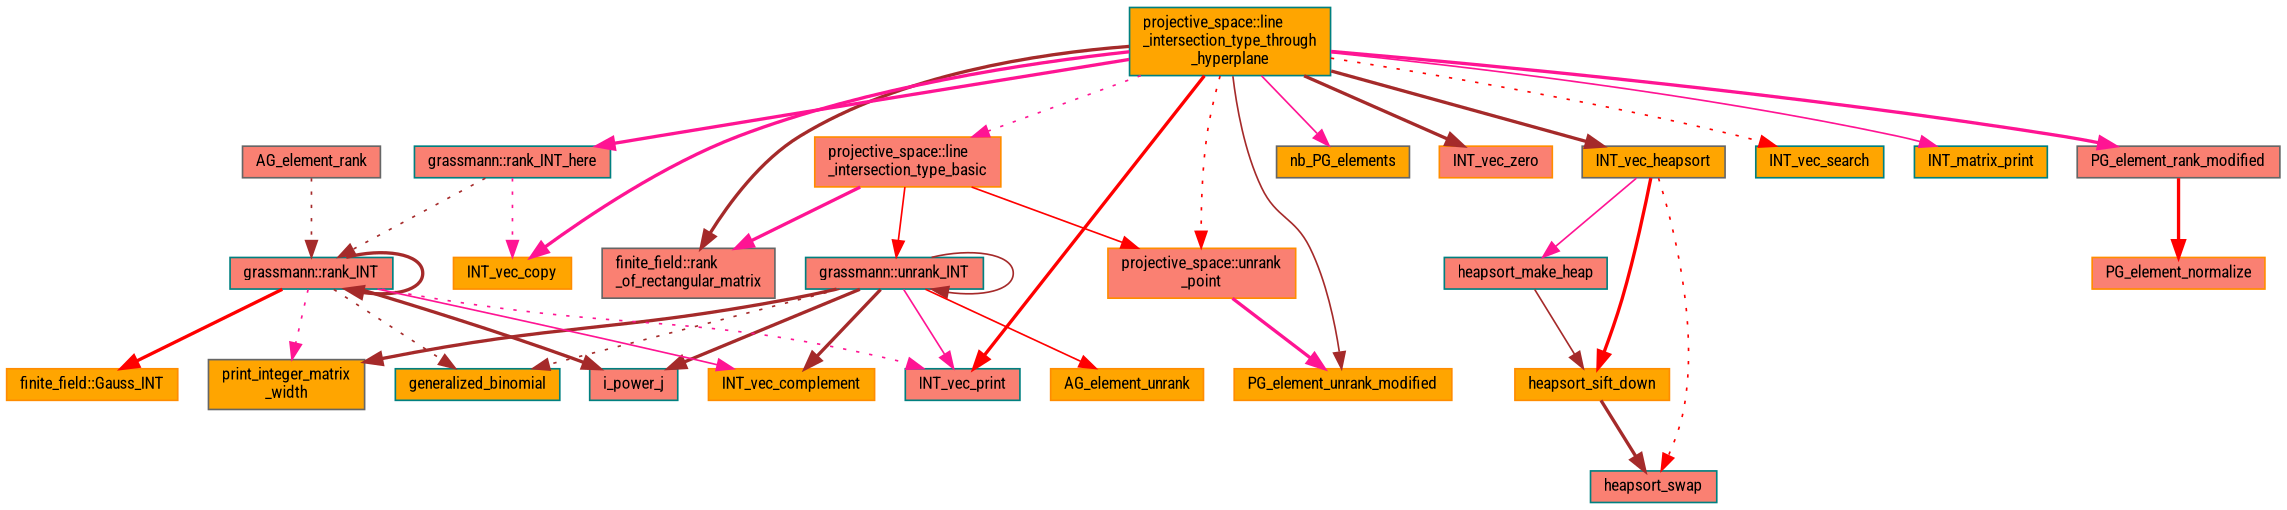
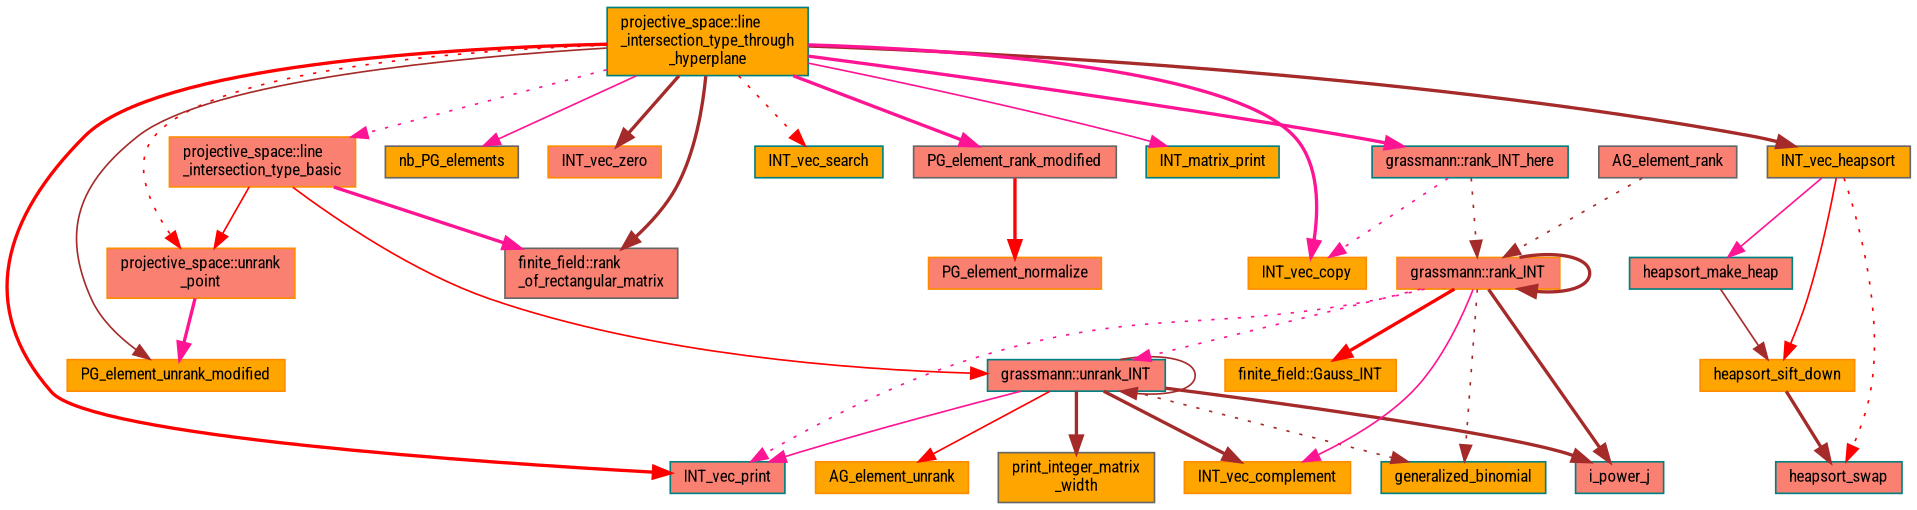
edge "INT_vec_heapsort" -> "heapsort_sift_down": style bold -> solid
node "grassmann::rank_INT": color teal -> darkorange
edge "grassmann::rank_INT" -> "print_integer_matrix _width": now "grassmann::rank_INT" -> "grassmann::unrank_INT"
